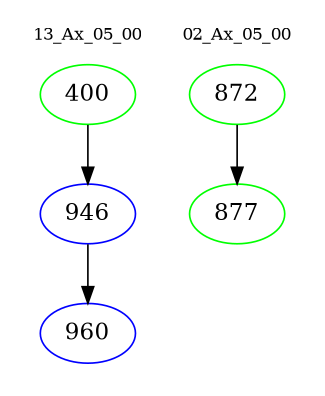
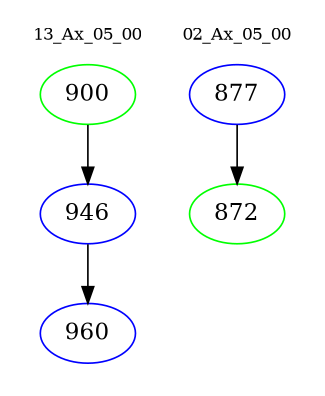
node "400": label "400" -> "900"
edge "872" -> "877": reversed
node "877": color green -> blue
